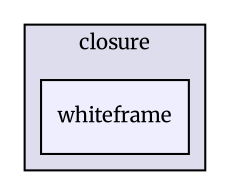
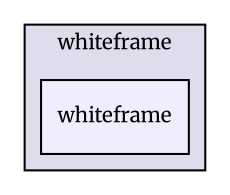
cluster "closure": label "closure" -> "whiteframe"
